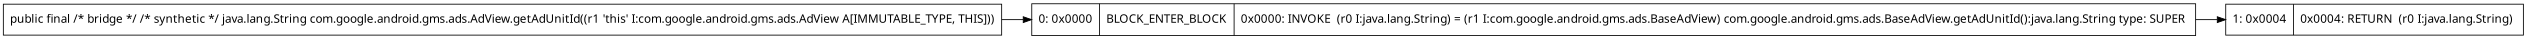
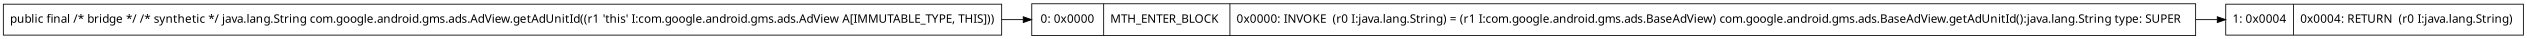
node "0: 0x0000": text "BLOCK_ENTER_BLOCK" -> "MTH_ENTER_BLOCK"
